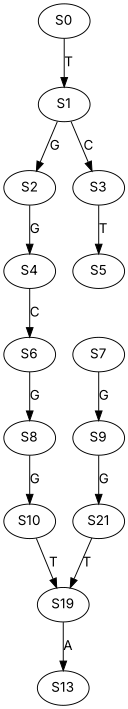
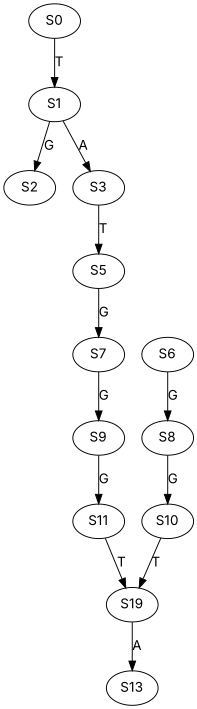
edge "S1" -> "S3": label "C" -> "A"
node "S4": removed
edge "S5" -> "S7": added, label "G"
node "S21": label "S21" -> "S11"
